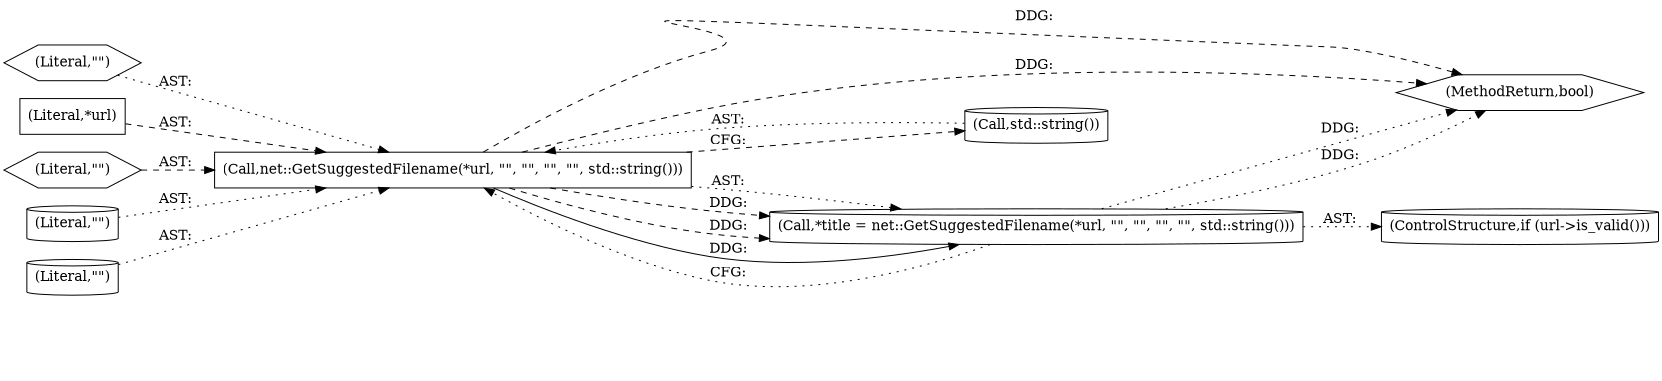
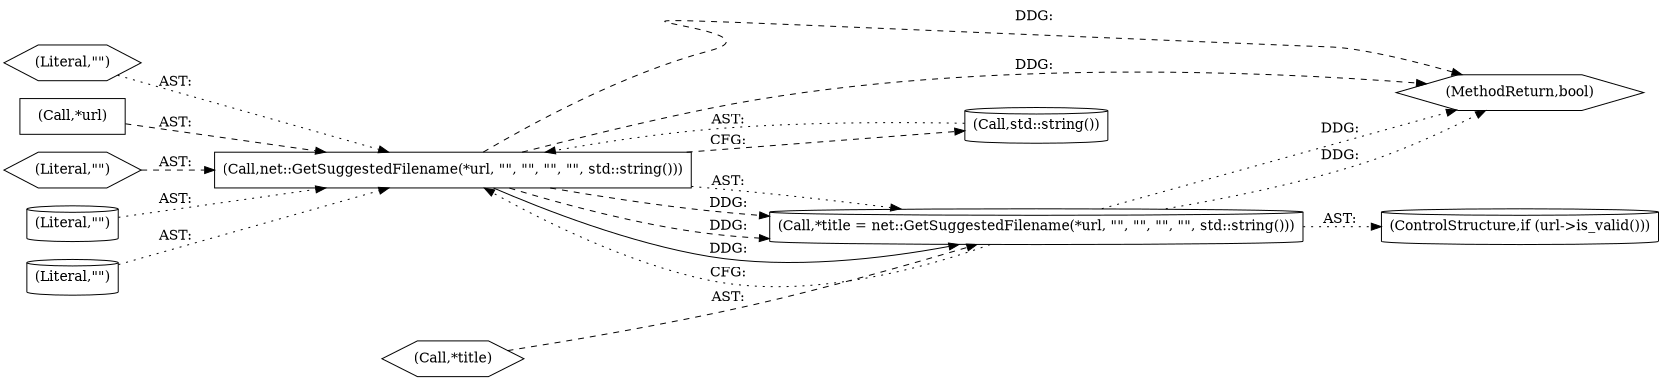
node "(Literal,*url)": label "(Literal,*url)" -> "(Call,*url)"
node "(Call,*title)": added
